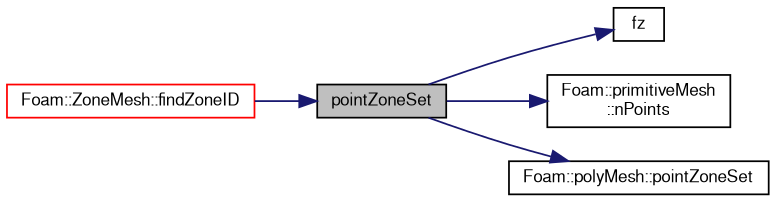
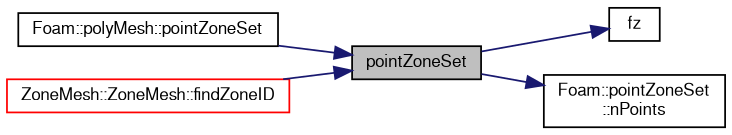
node "Foam::ZoneMesh::findZoneID": label "Foam::ZoneMesh::findZoneID" -> "ZoneMesh::ZoneMesh::findZoneID"
node "Foam::primitiveMesh ::nPoints": label "Foam::primitiveMesh ::nPoints" -> "Foam::pointZoneSet ::nPoints"
edge "pointZoneSet" -> "Foam::polyMesh::pointZoneSet": reversed
